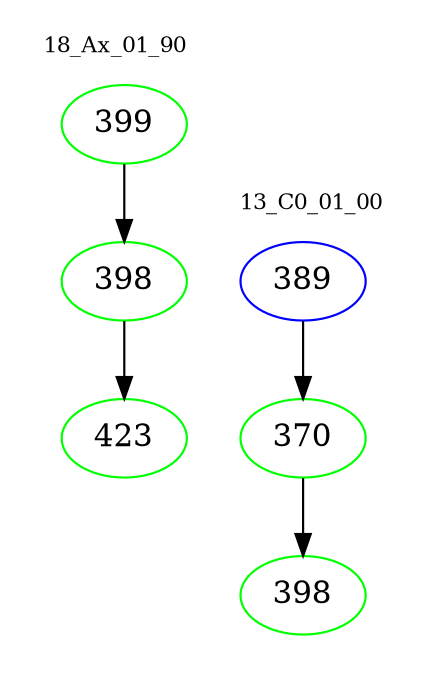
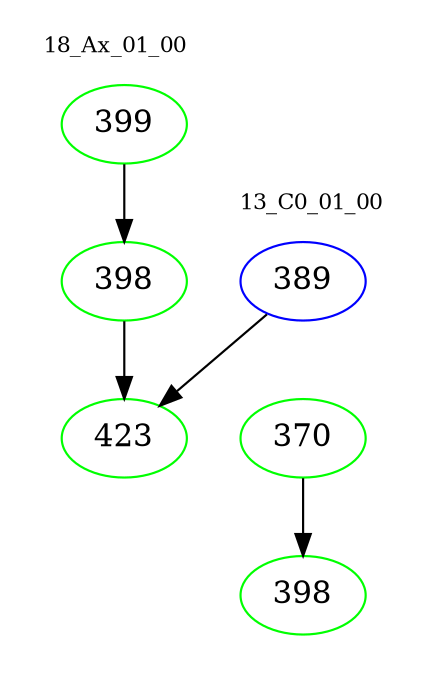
cluster "18_Ax_01_90": label "18_Ax_01_90" -> "18_Ax_01_00"
edge "389" -> "370": now "389" -> "423"
